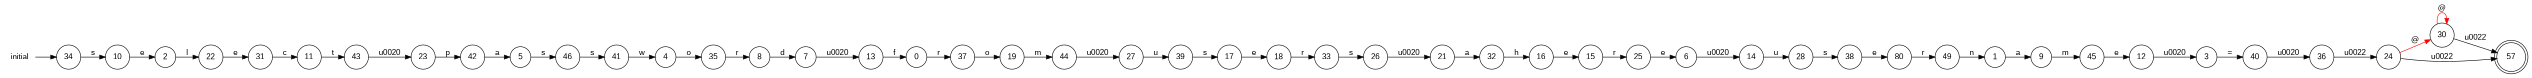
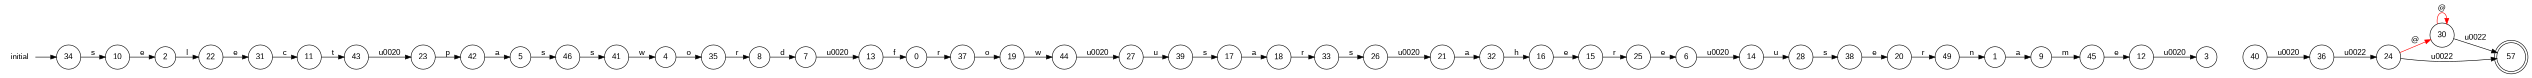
edge "19" -> "44": label "m" -> "w"
edge "17" -> "18": label "e" -> "a"
node "80": label "80" -> "20"
edge "3" -> "40": removed, label "="
